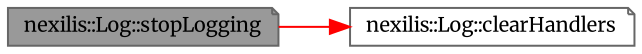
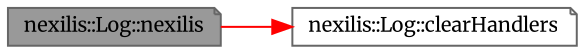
node "nexilis::Log::stopLogging": label "nexilis::Log::stopLogging" -> "nexilis::Log::nexilis"
